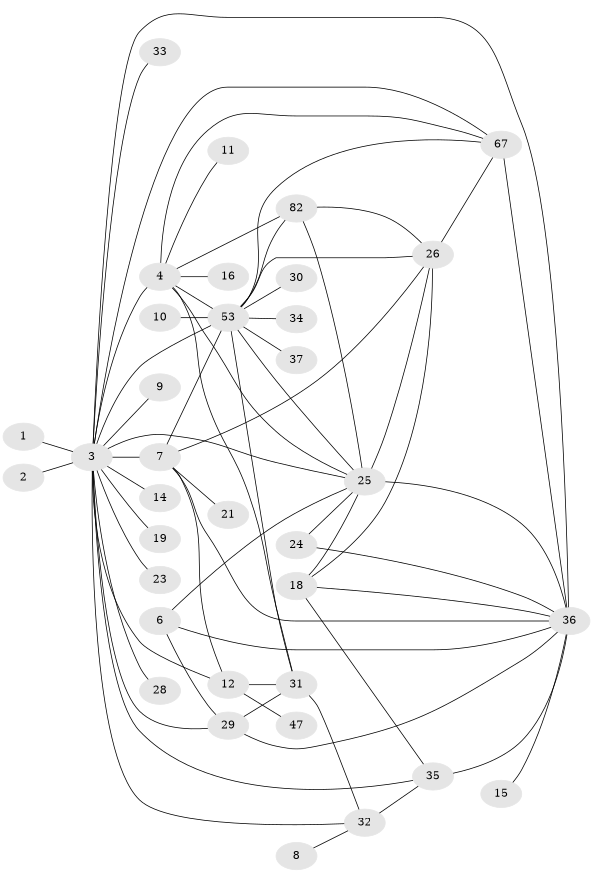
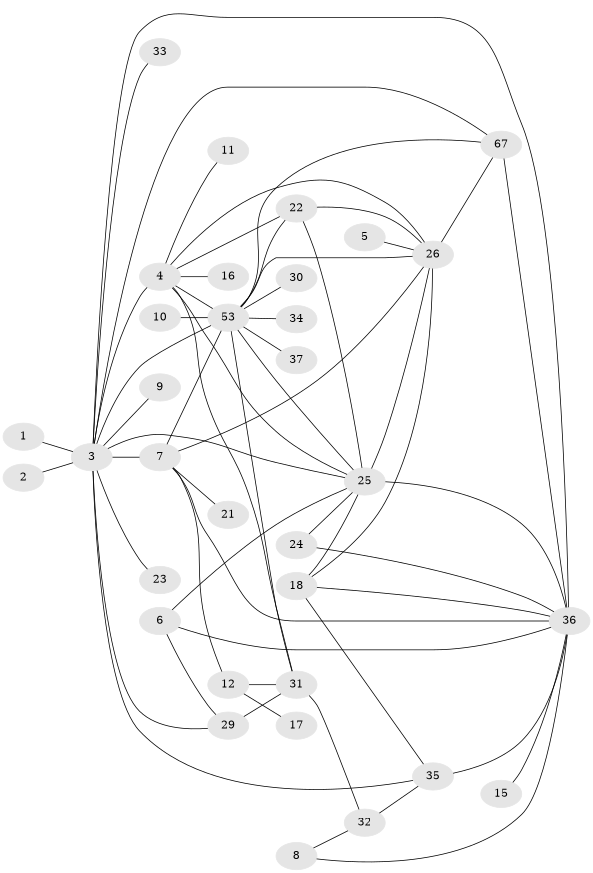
edge "67" -- "4": now "26" -- "4"
node "82": label "82" -> "22"
node "5": added
node "14": removed
node "19": removed
edge "3" -- "12": removed
node "28": removed
edge "36" -- "29": now "36" -- "8"
node "47": label "47" -> "17"
edge "3" -- "32": removed
